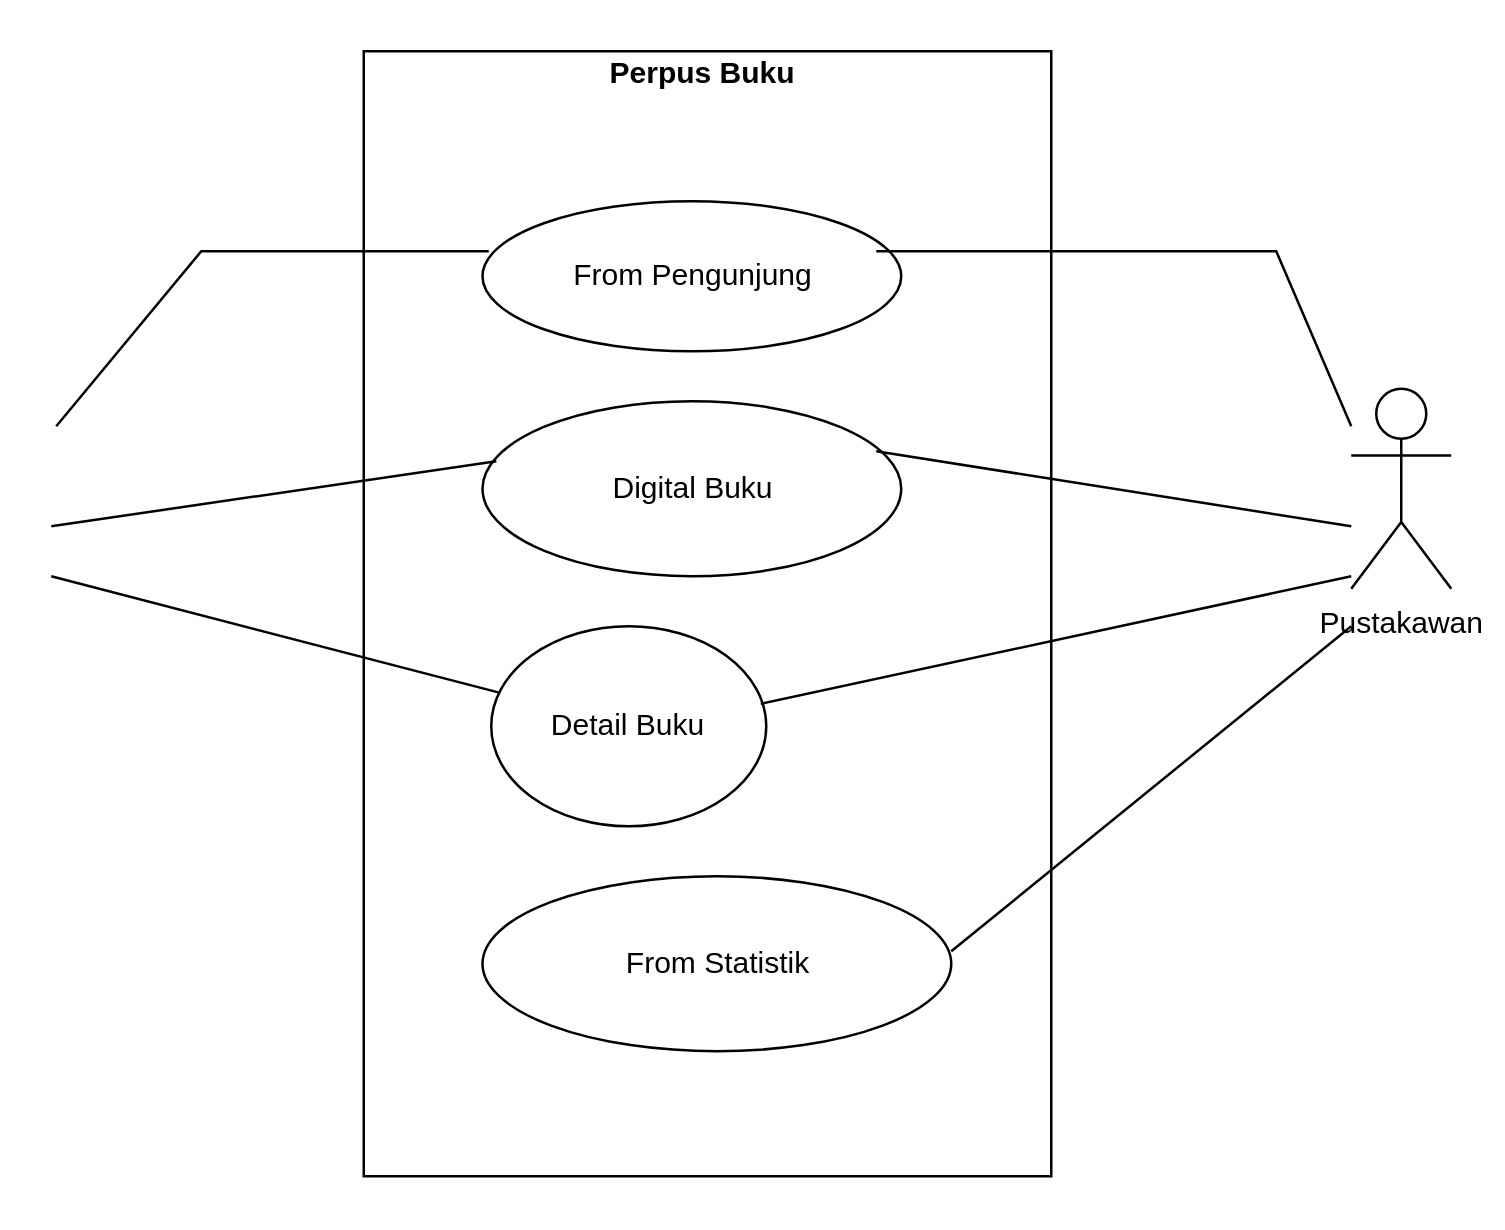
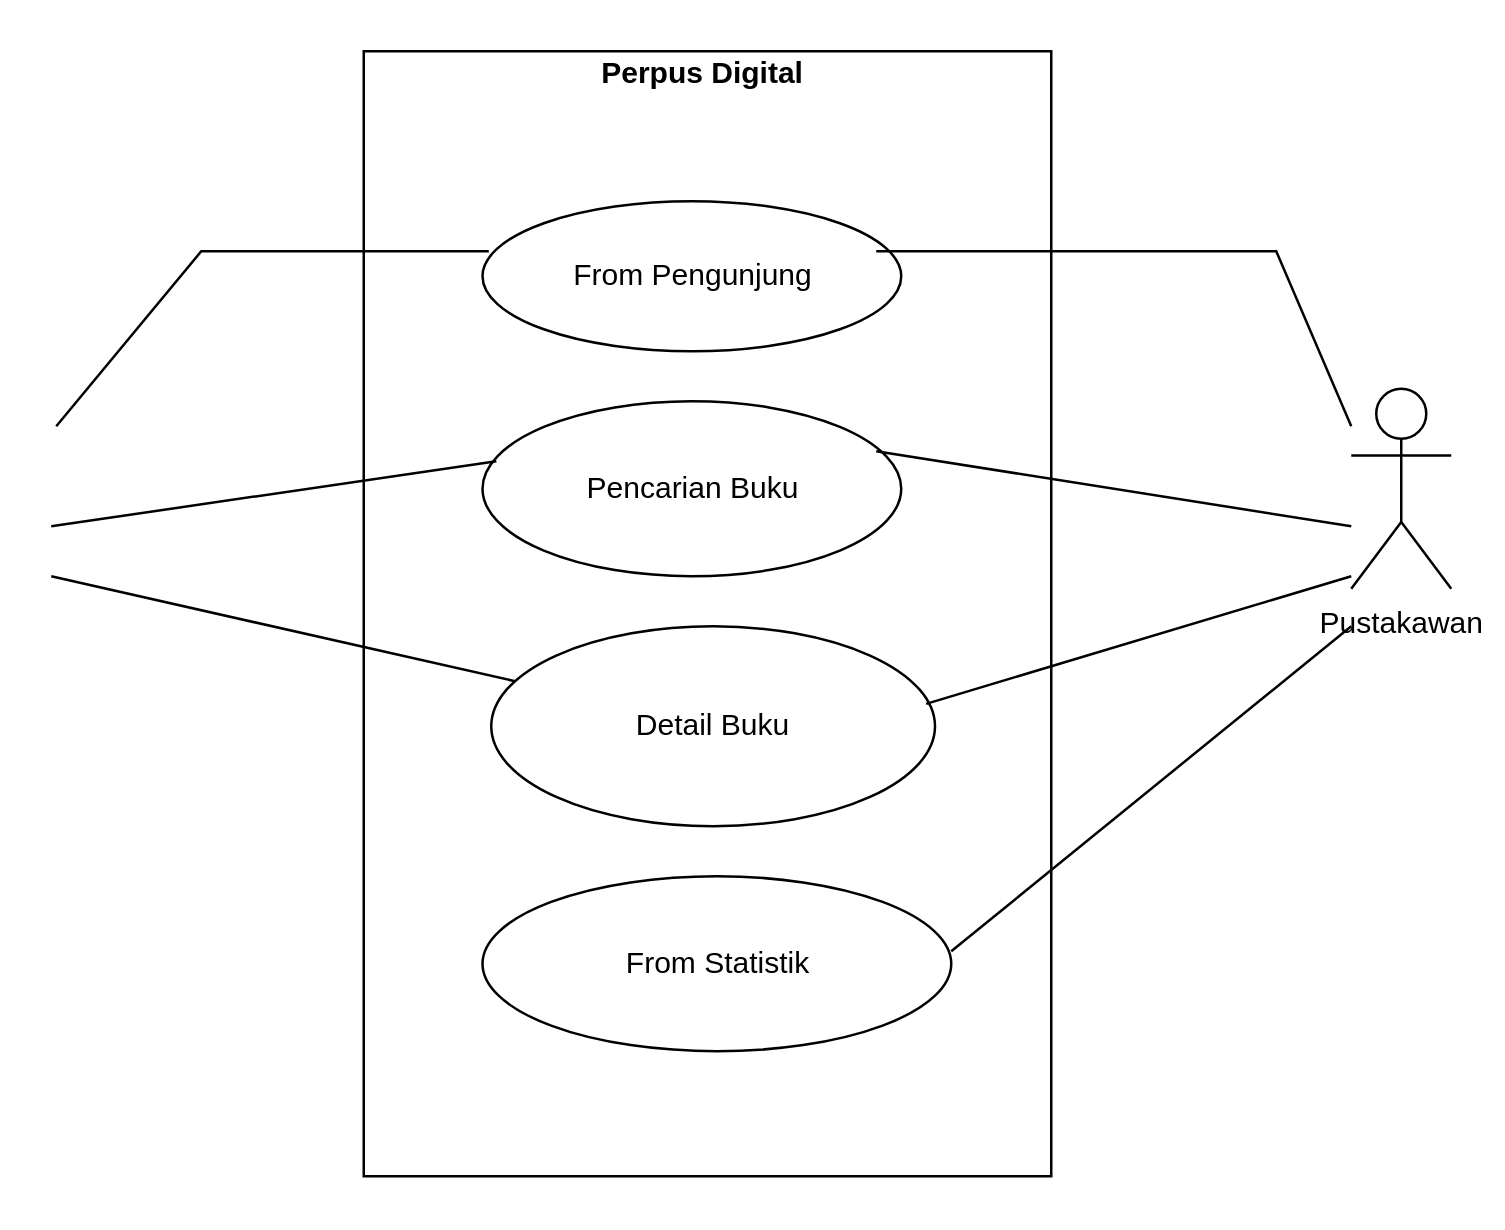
node "Digital Buku": label "Digital Buku" -> "Pencarian Buku"
node "Perpus Buku": label "Perpus Buku" -> "Perpus Digital"
node "Detail Buku": size 275x200 -> 444x200
